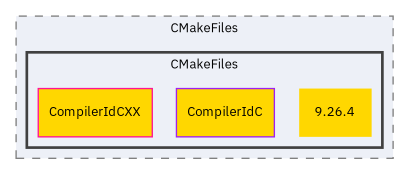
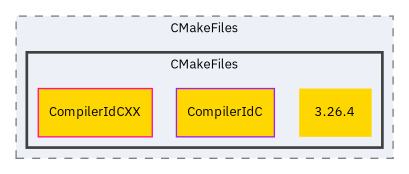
node "9.26.4": label "9.26.4" -> "3.26.4"
